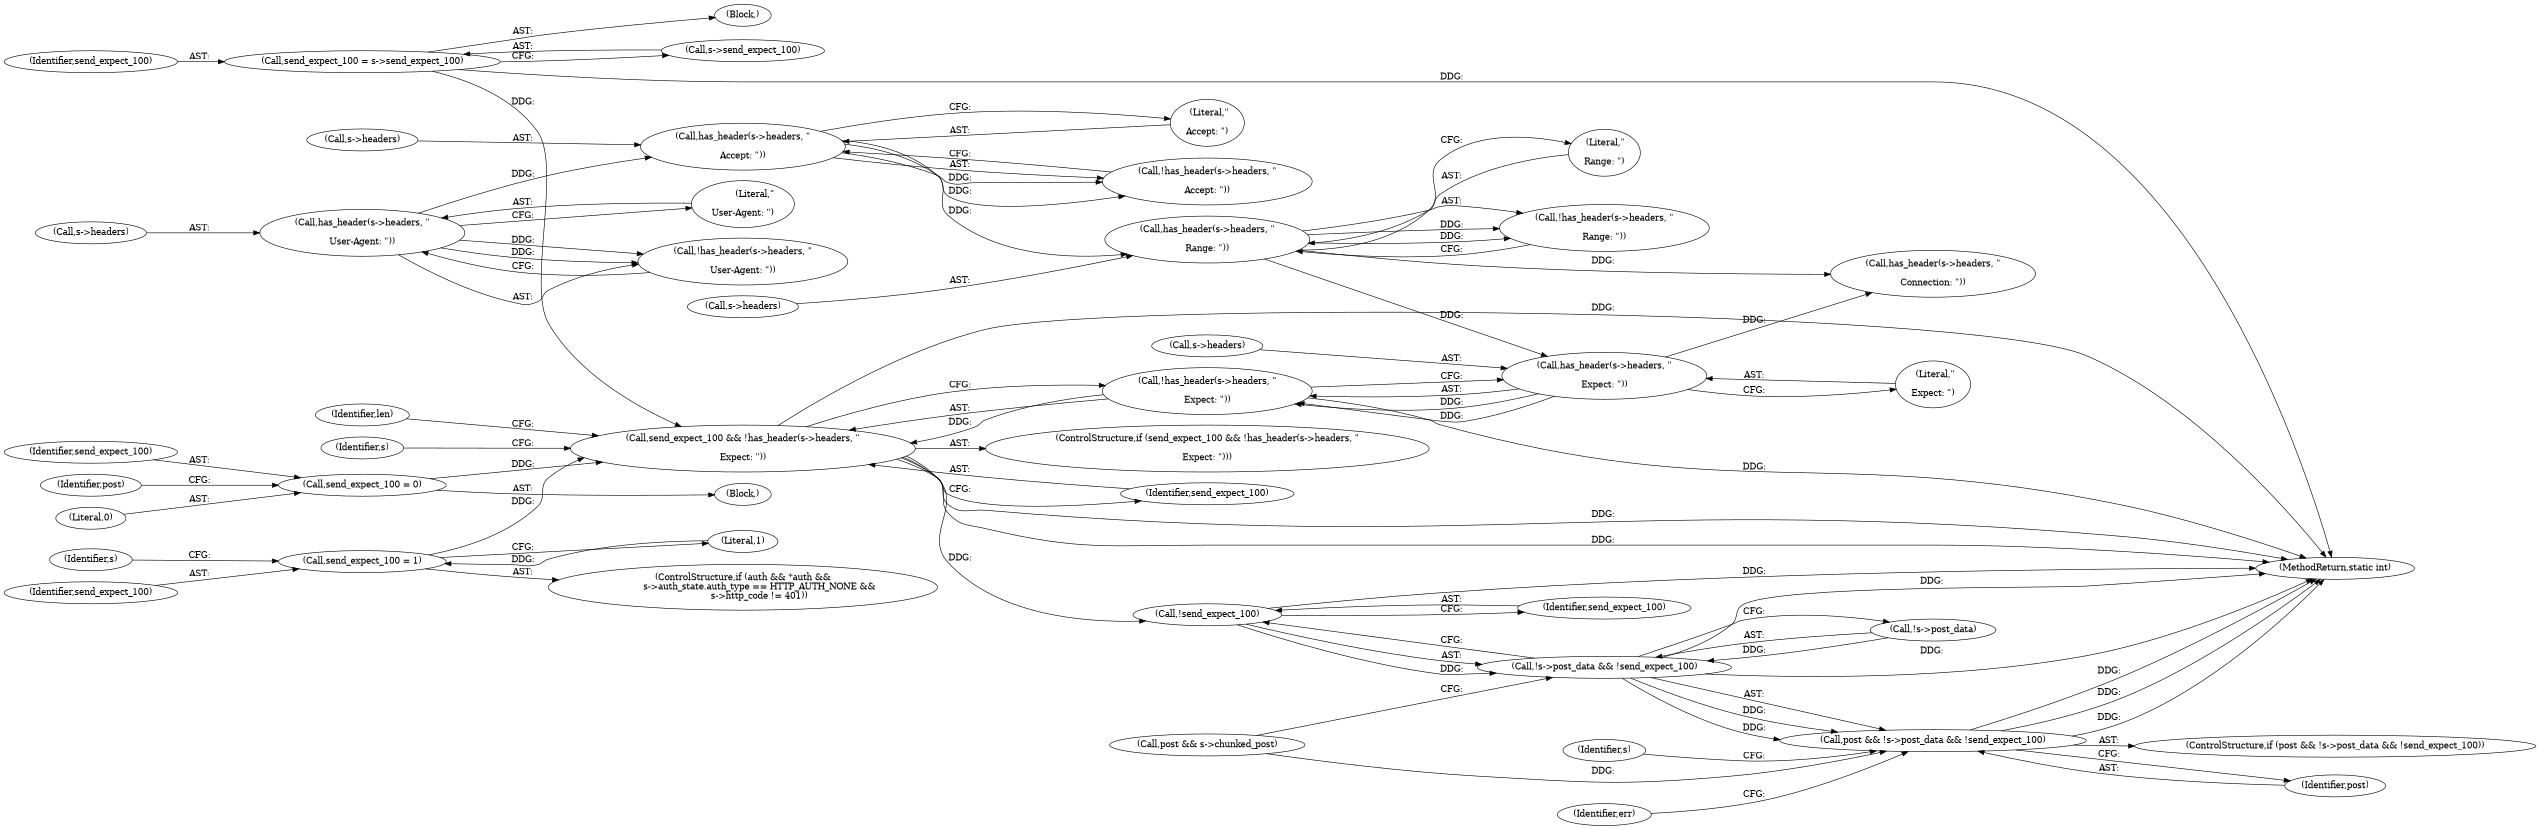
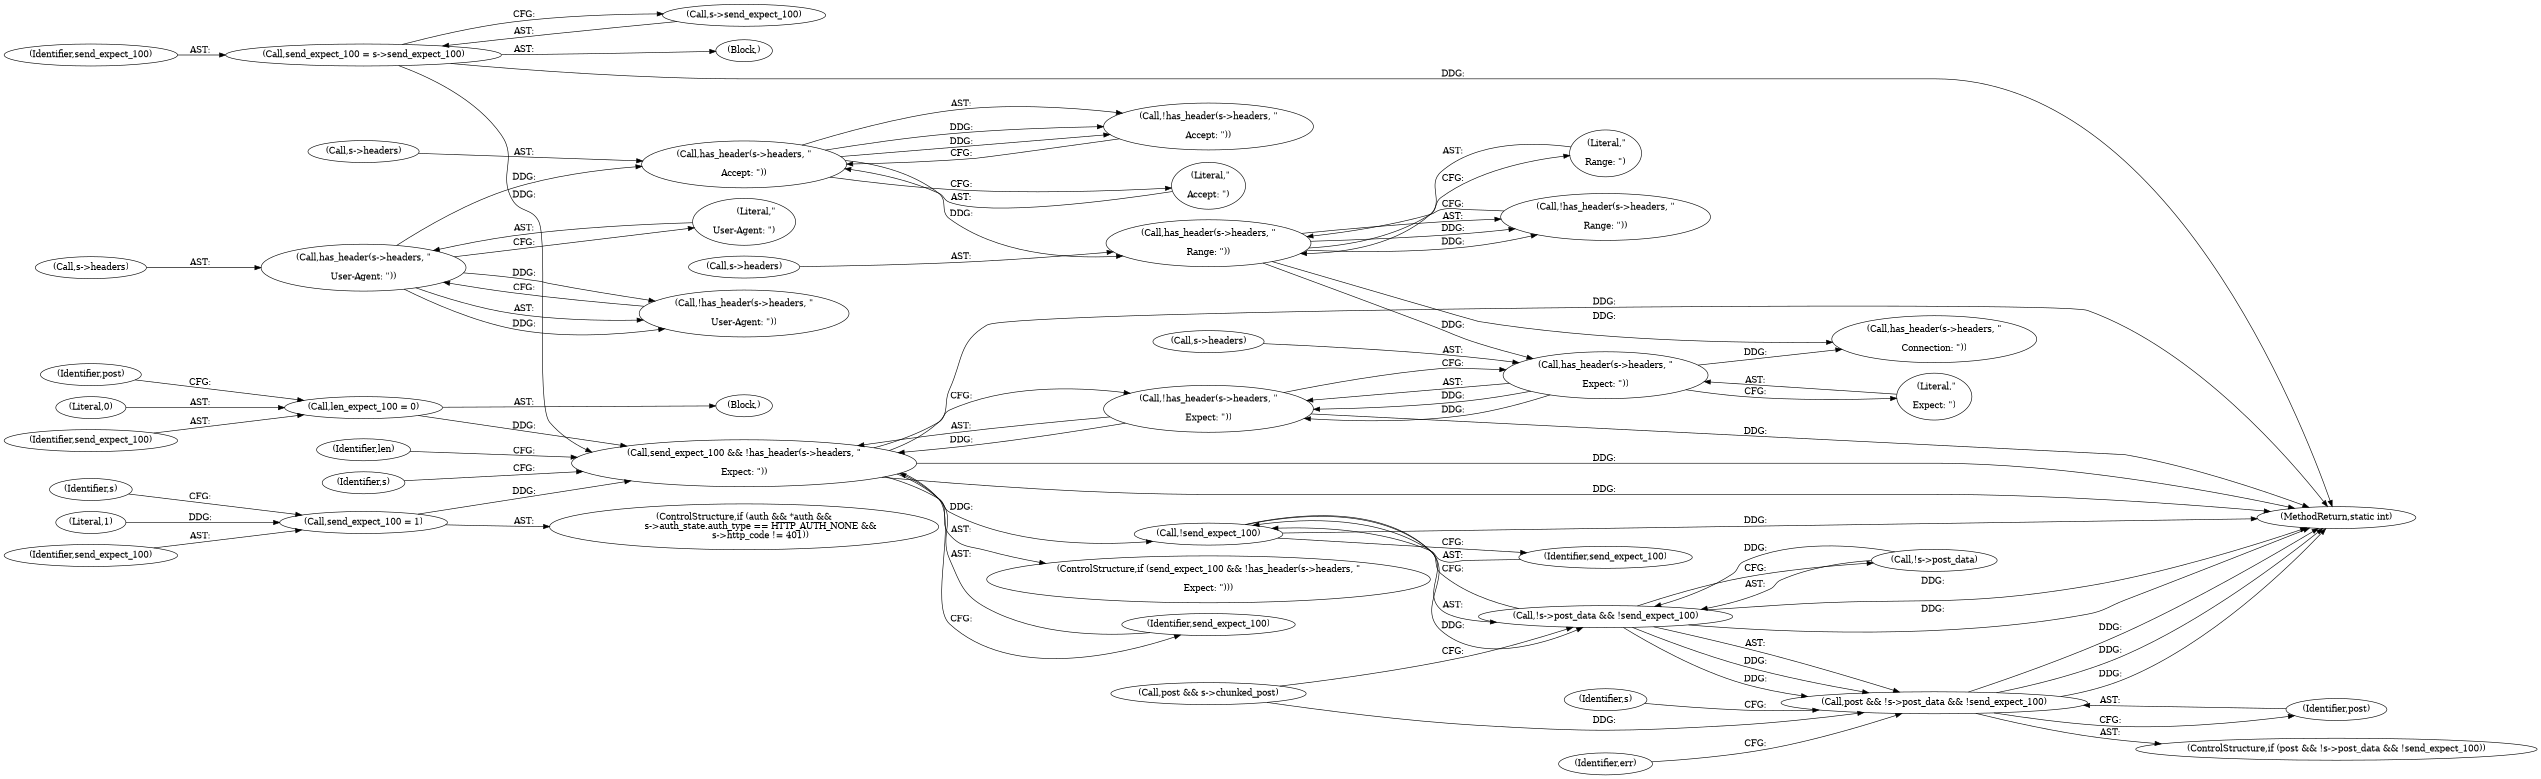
node "(Call,send_expect_100 = 0)": label "(Call,send_expect_100 = 0)" -> "(Call,len_expect_100 = 0)"
edge "(Call,send_expect_100 = 1)" -> "(Literal,1)": removed, label "CFG:"
